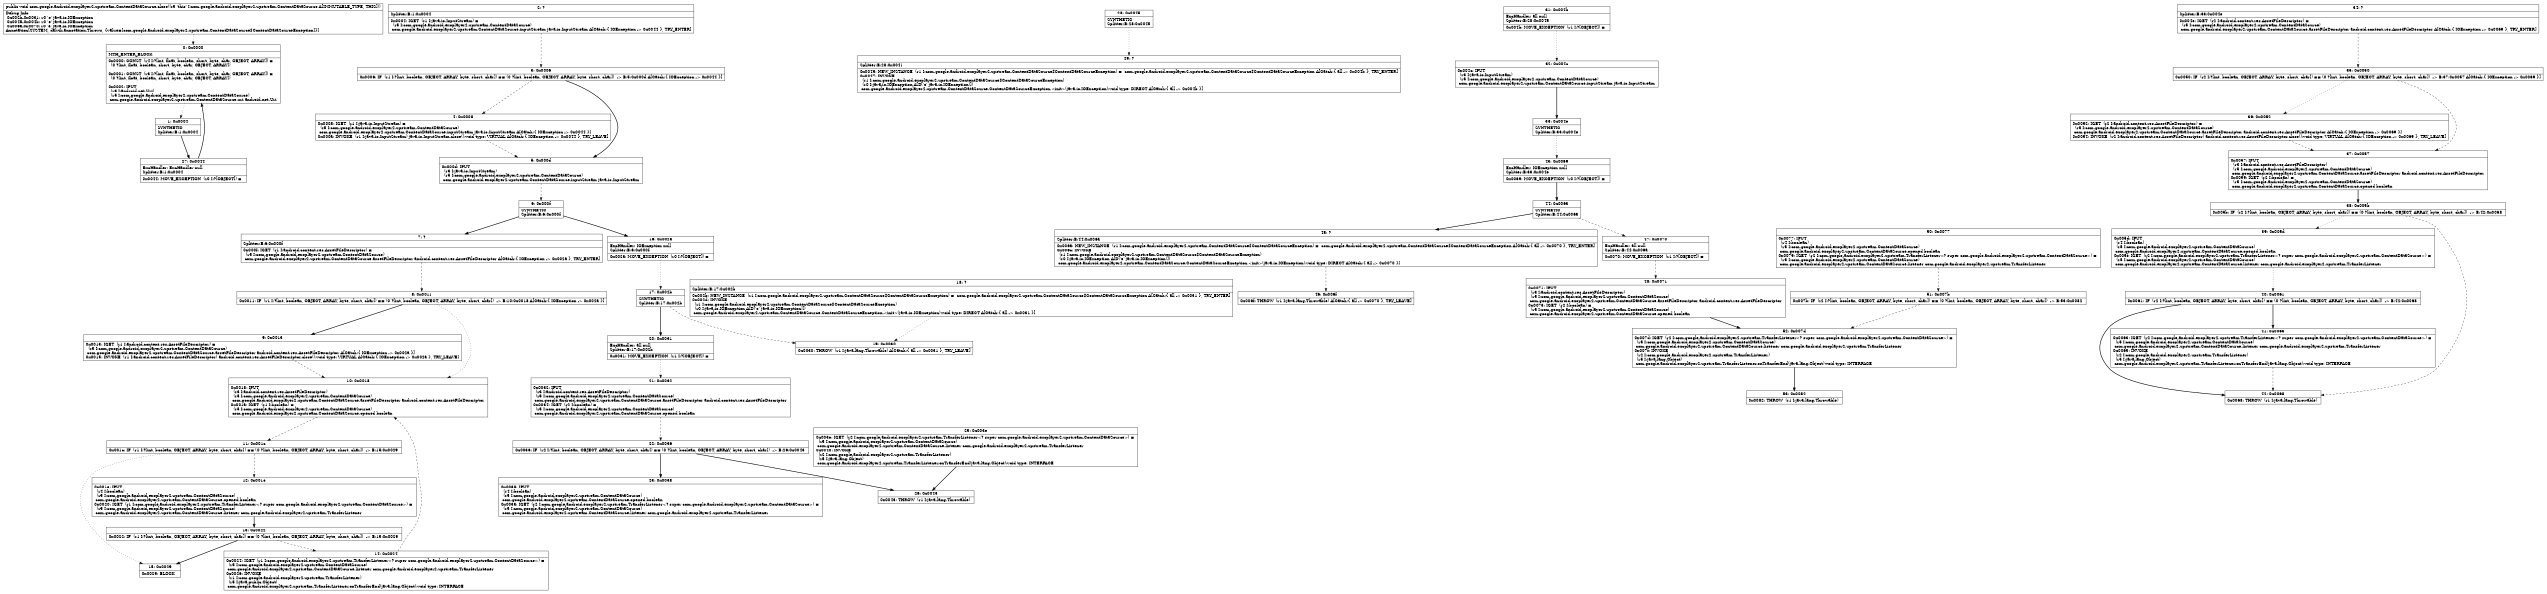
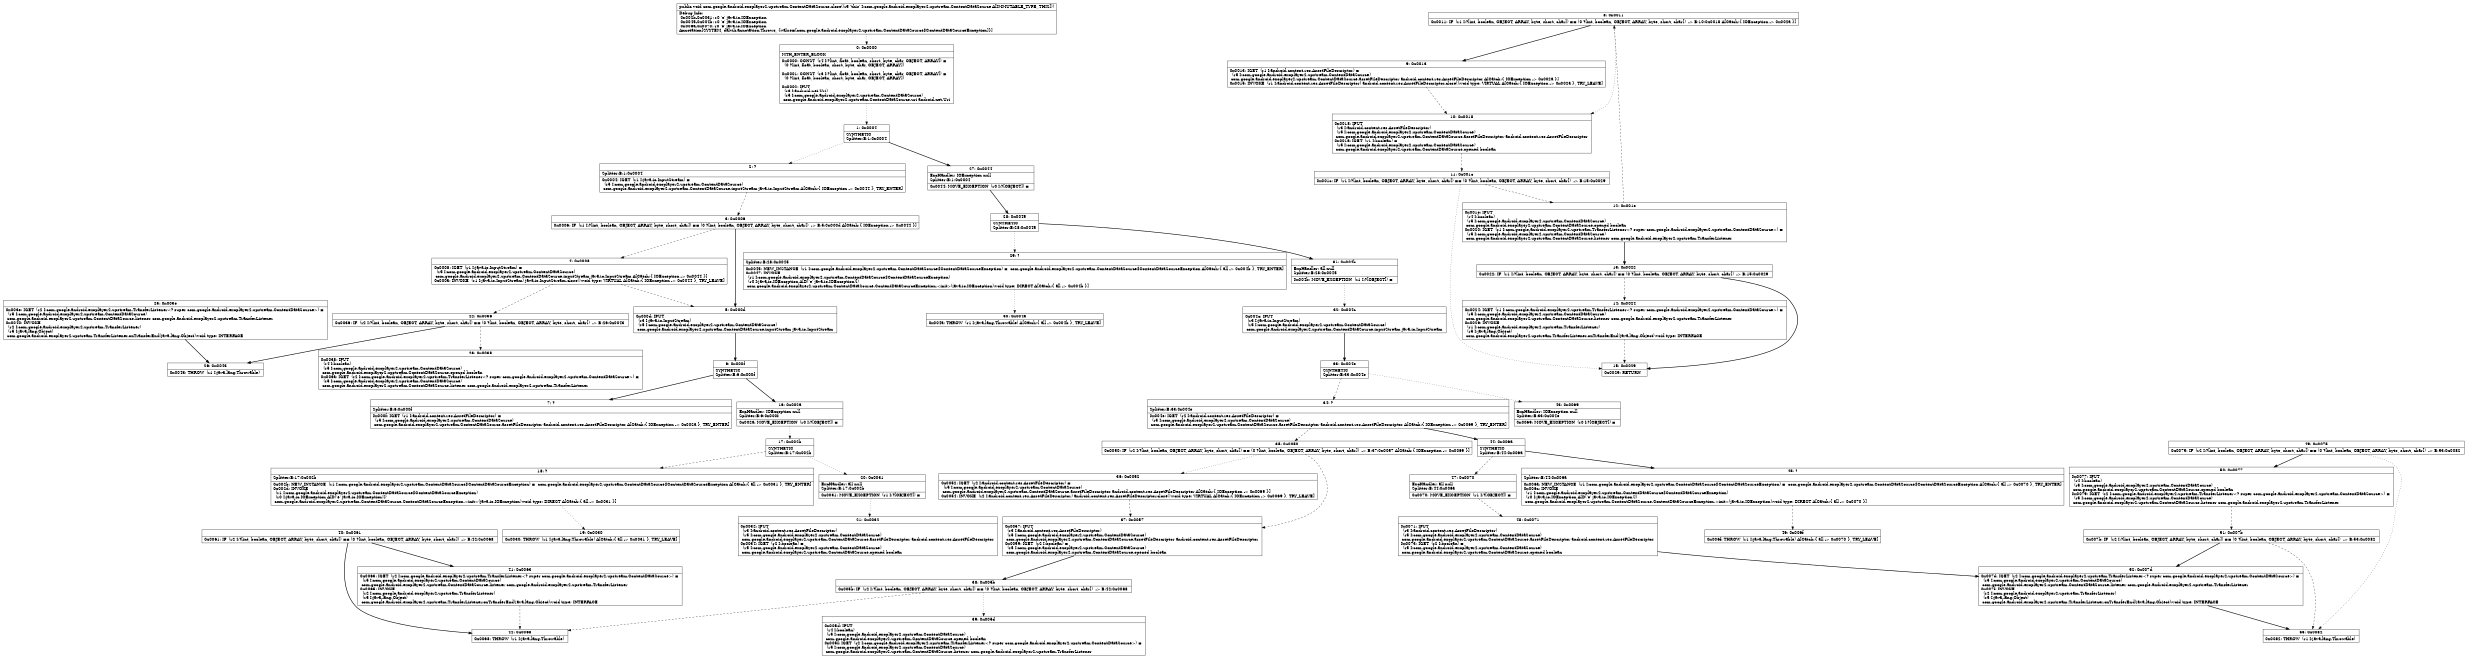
node "29: ?": text "Splitter:B:28:0x0041" -> "Splitter:B:28:0x0045"
edge "27: 0x0044" -> "0: 0x0000": now "27: 0x0044" -> "28: 0x0045"
edge "1: 0x0004" -> "2: ?": added
node "27: 0x0044": text "ExcHandler: ExcHandler null" -> "ExcHandler: IOException null"
edge "43: 0x0069" -> "44: 0x006a": now "34: ?" -> "44: 0x006a"
edge "5: 0x000d" -> "6: 0x000f": style dashed -> bold
edge "28: 0x0045" -> "31: 0x004b": added
edge "7: ?" -> "8: 0x0011": now "12: 0x001e" -> "8: 0x0011"
edge "39: 0x005d" -> "40: 0x0061": removed
edge "51: 0x007b" -> "52: 0x007d": style dashed -> bold
edge "17: 0x002b" -> "20: 0x0031": style bold -> dotted
node "30: 0x004a": added
edge "17: 0x002b" -> "19: 0x0030": now "17: 0x002b" -> "18: ?"
edge "33: 0x004e" -> "34: ?": added
edge "21: 0x0032" -> "22: 0x0036": now "4: 0x0008" -> "22: 0x0036"
node "49: 0x0075": added
edge "22: 0x0036" -> "23: 0x0038": style bold -> dashed
edge "14: 0x0024" -> "10: 0x0018": now "14: 0x0024" -> "15: 0x0029"
node "15: 0x0029": text "0x0029: BLOCK" -> "0x0029: RETURN"
edge "51: 0x007b" -> "53: 0x0082": added
node "14: 0x0024": text "(r5 I:java.public.Object)" -> "(r5 I:java.lang.Object)"
